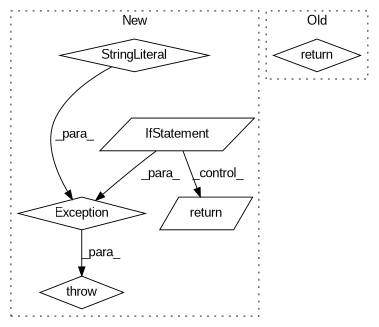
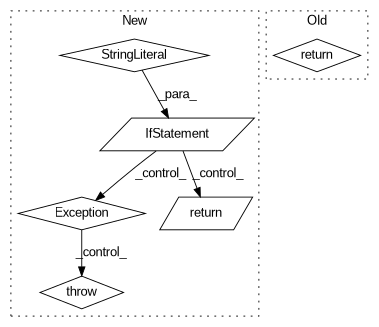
edge "StringLiteral" -> "Exception": now "StringLiteral" -> "IfStatement"
edge "IfStatement" -> "Exception": label "_para_" -> "_control_"
edge "Exception" -> "throw": label "_para_" -> "_control_"
